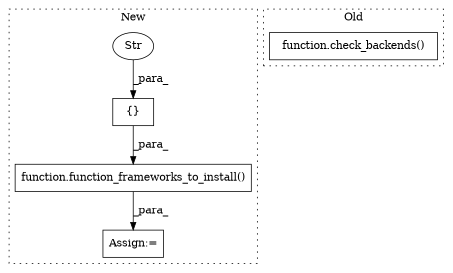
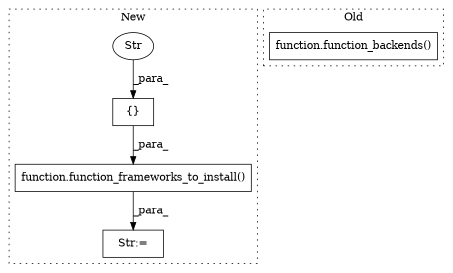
node "function.check_backends()": label "function.check_backends()" -> "function.function_backends()"
node "Assign:=": label "Assign:=" -> "Str:="
